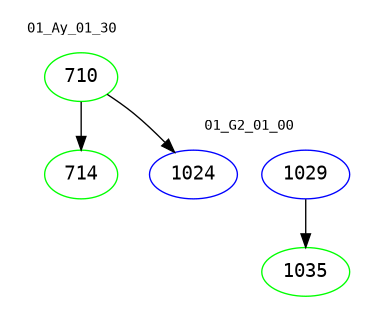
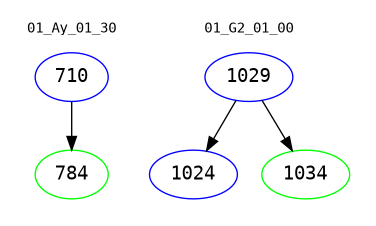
node "710": color green -> blue
edge "710" -> "1024": now "1029" -> "1024"
node "714": label "714" -> "784"
node "1035": label "1035" -> "1034"
